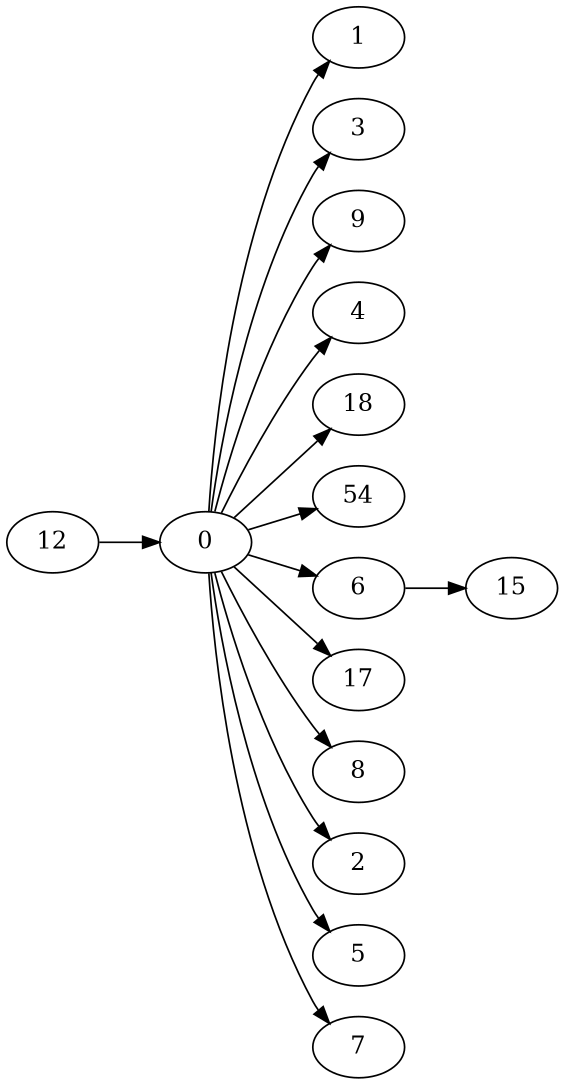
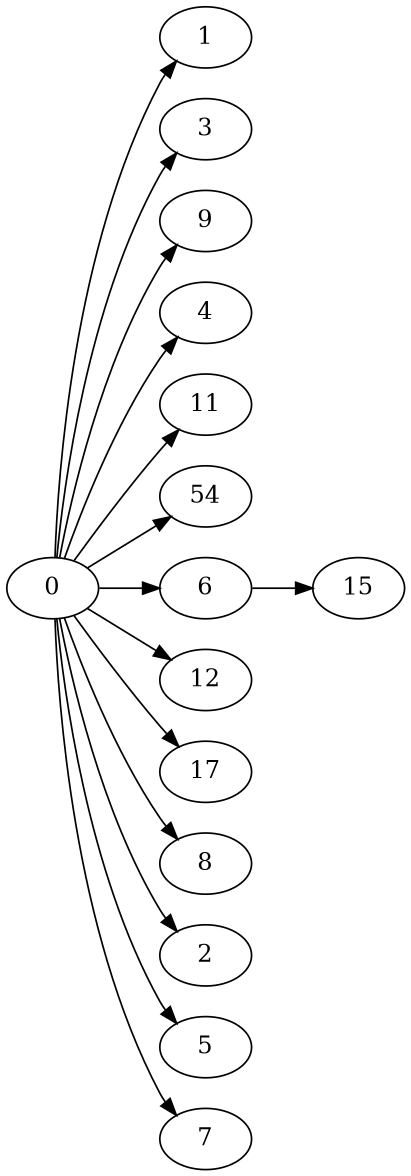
node "18": label "18" -> "11"
edge "12" -> "0": reversed
